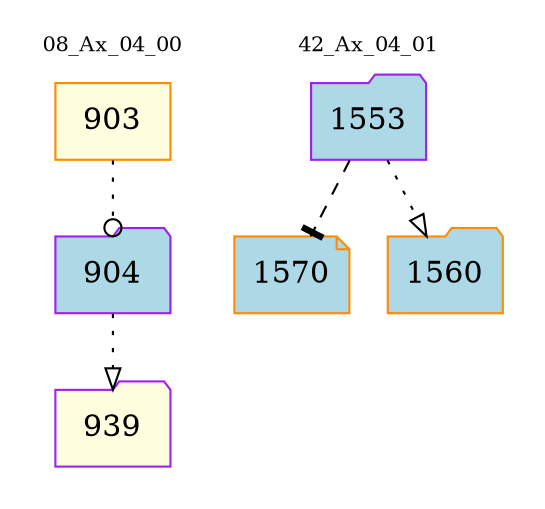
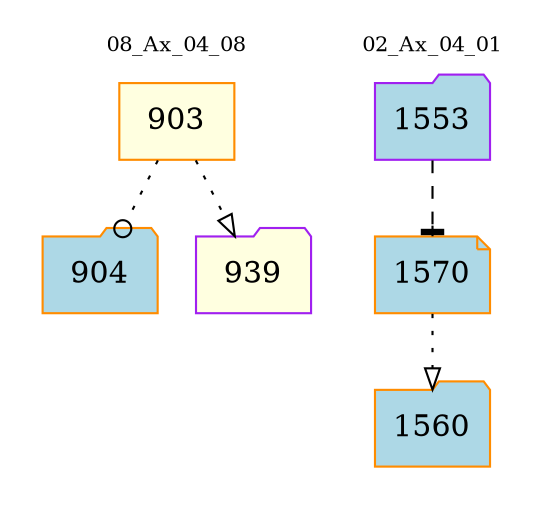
cluster "08_Ax_04_00": label "08_Ax_04_00" -> "08_Ax_04_08"
cluster "42_Ax_04_01": label "42_Ax_04_01" -> "02_Ax_04_01"
edge "1553" -> "1560": now "1570" -> "1560"
node "904": color purple -> darkorange
edge "904" -> "939": now "903" -> "939"
